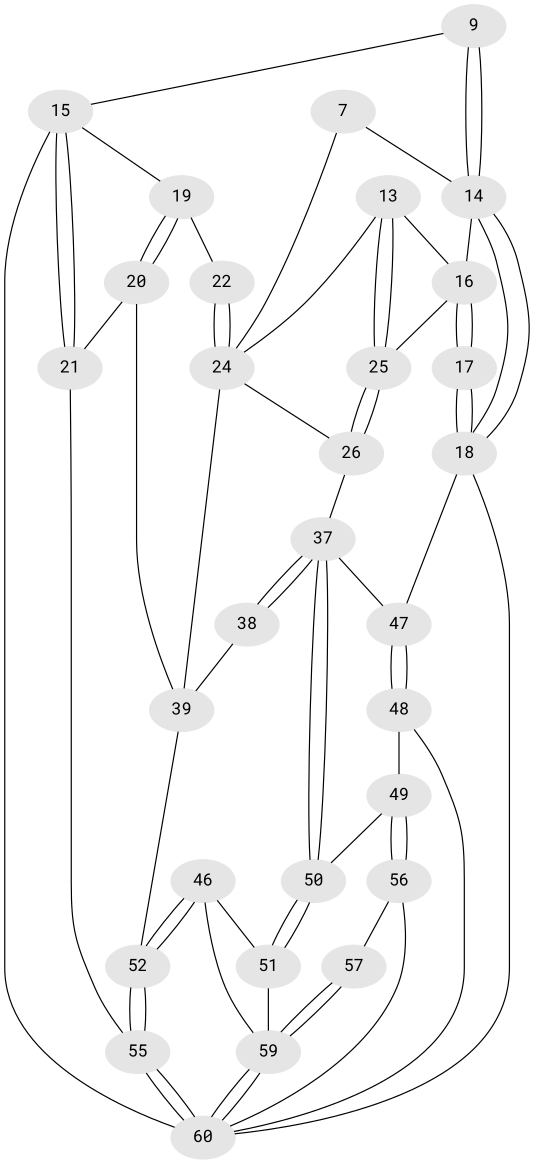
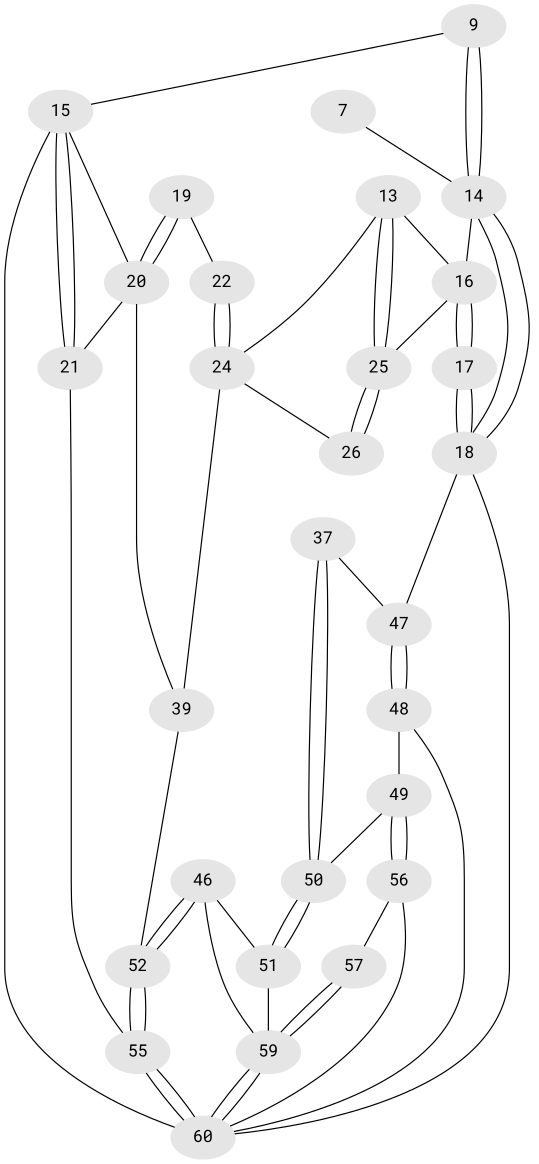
edge "15" -- "19": now "15" -- "20"
edge "7" -- "24": removed
edge "26" -- "37": removed
node "38": removed
